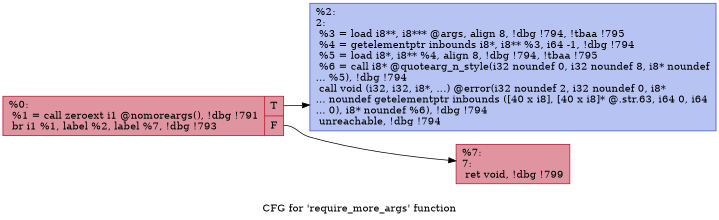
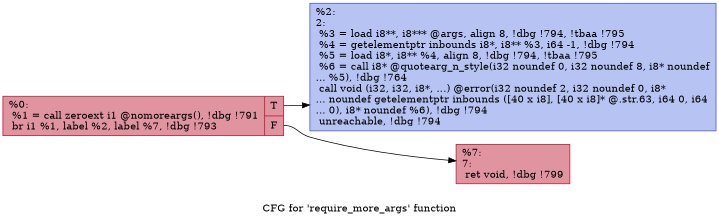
node "%2:": text "... %5), !dbg !794" -> "... %5), !dbg !764"
